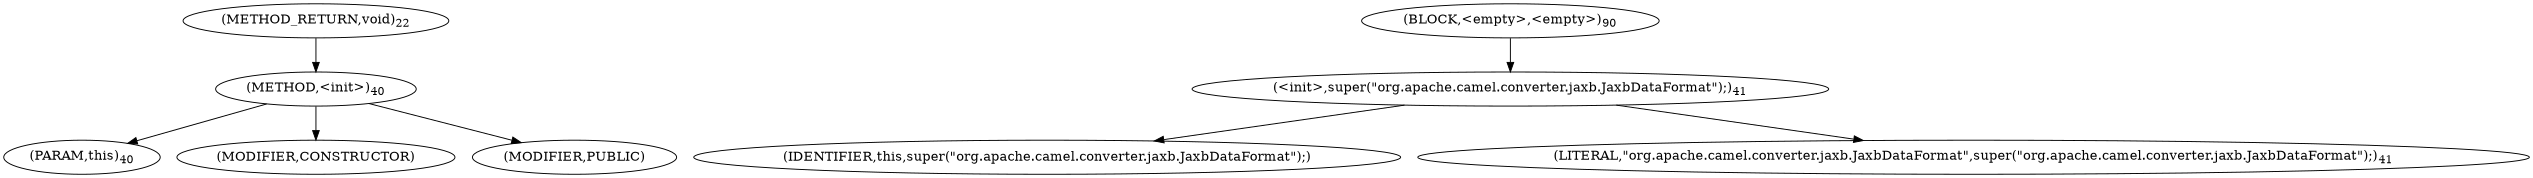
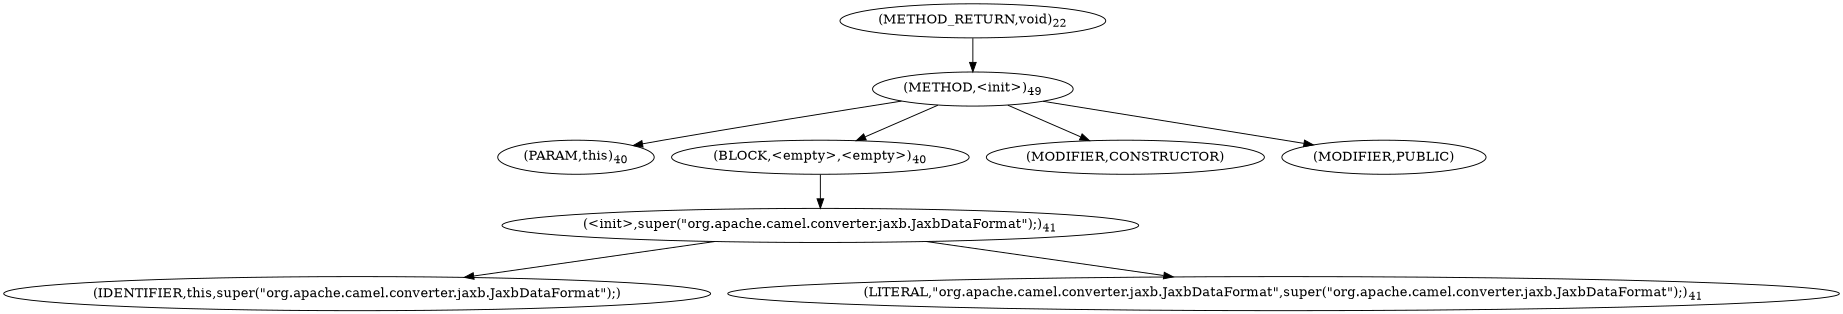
node "(BLOCK,<empty>,<empty>)": text "90" -> "40"
node "(METHOD,<init>)": text "40" -> "49"
edge "(METHOD,<init>)" -> "(BLOCK,<empty>,<empty>)": added
